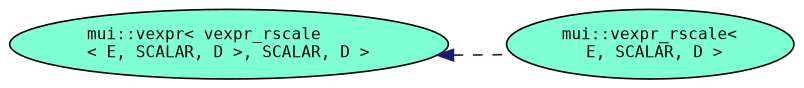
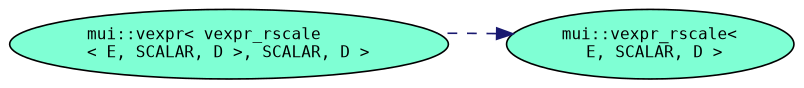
edge "mui::vexpr_rscale< E, SCALAR, D >" -> "mui::vexpr< vexpr_rscale < E, SCALAR, D >, SCALAR, D >": reversed
